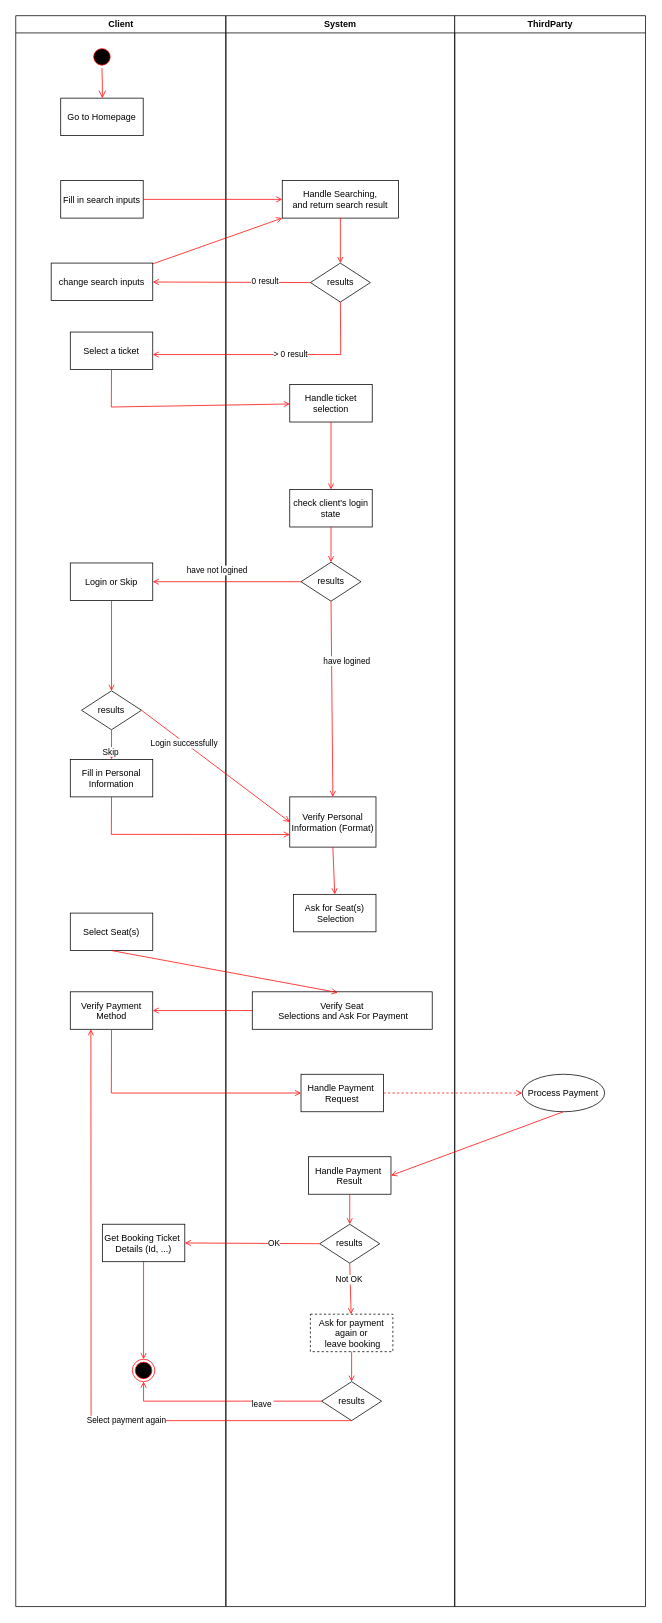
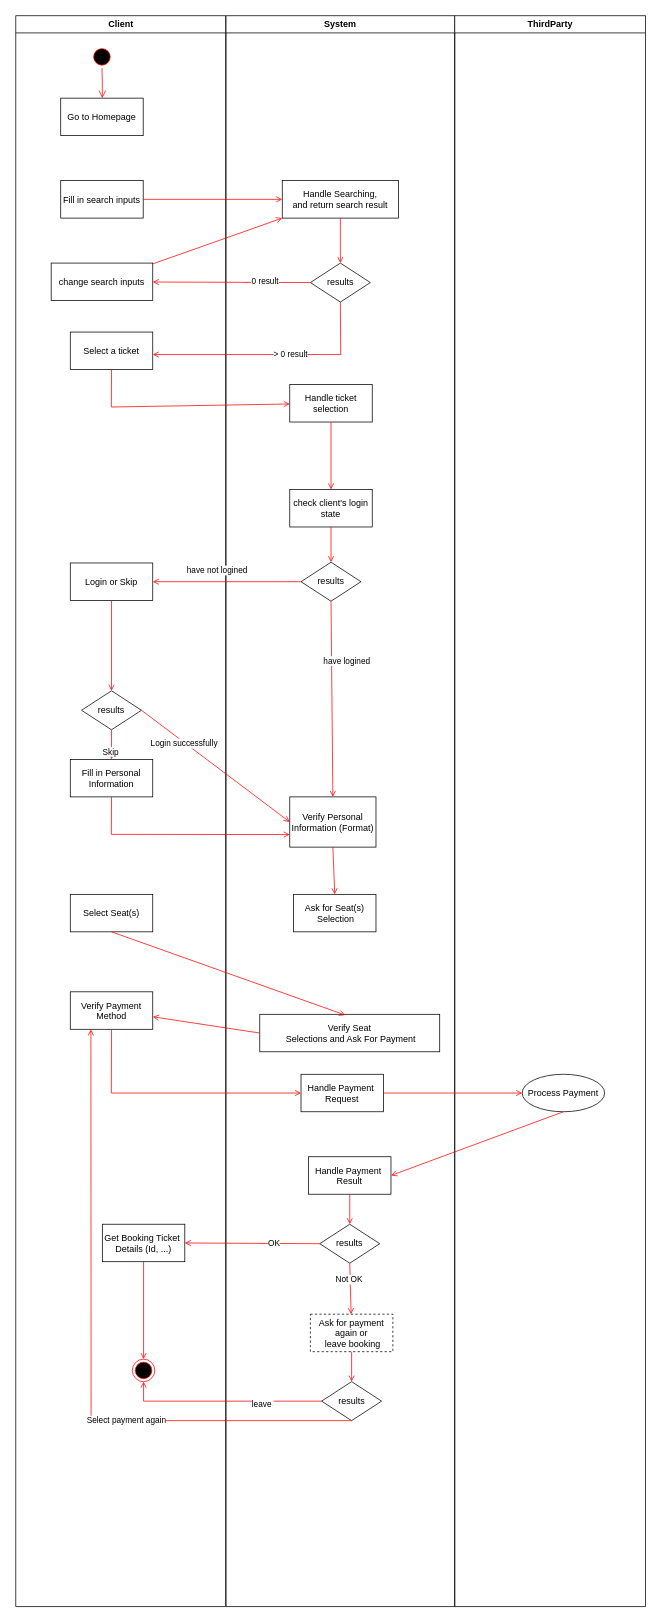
node "Select Seat(s)": moved (112, 932) -> (112, 913)
node "Verify Seat Selections and Ask For Payment": moved (342, 1011) -> (350, 1033)
edge "Handle Payment Request" -> "Process Payment": style dashed -> solid
